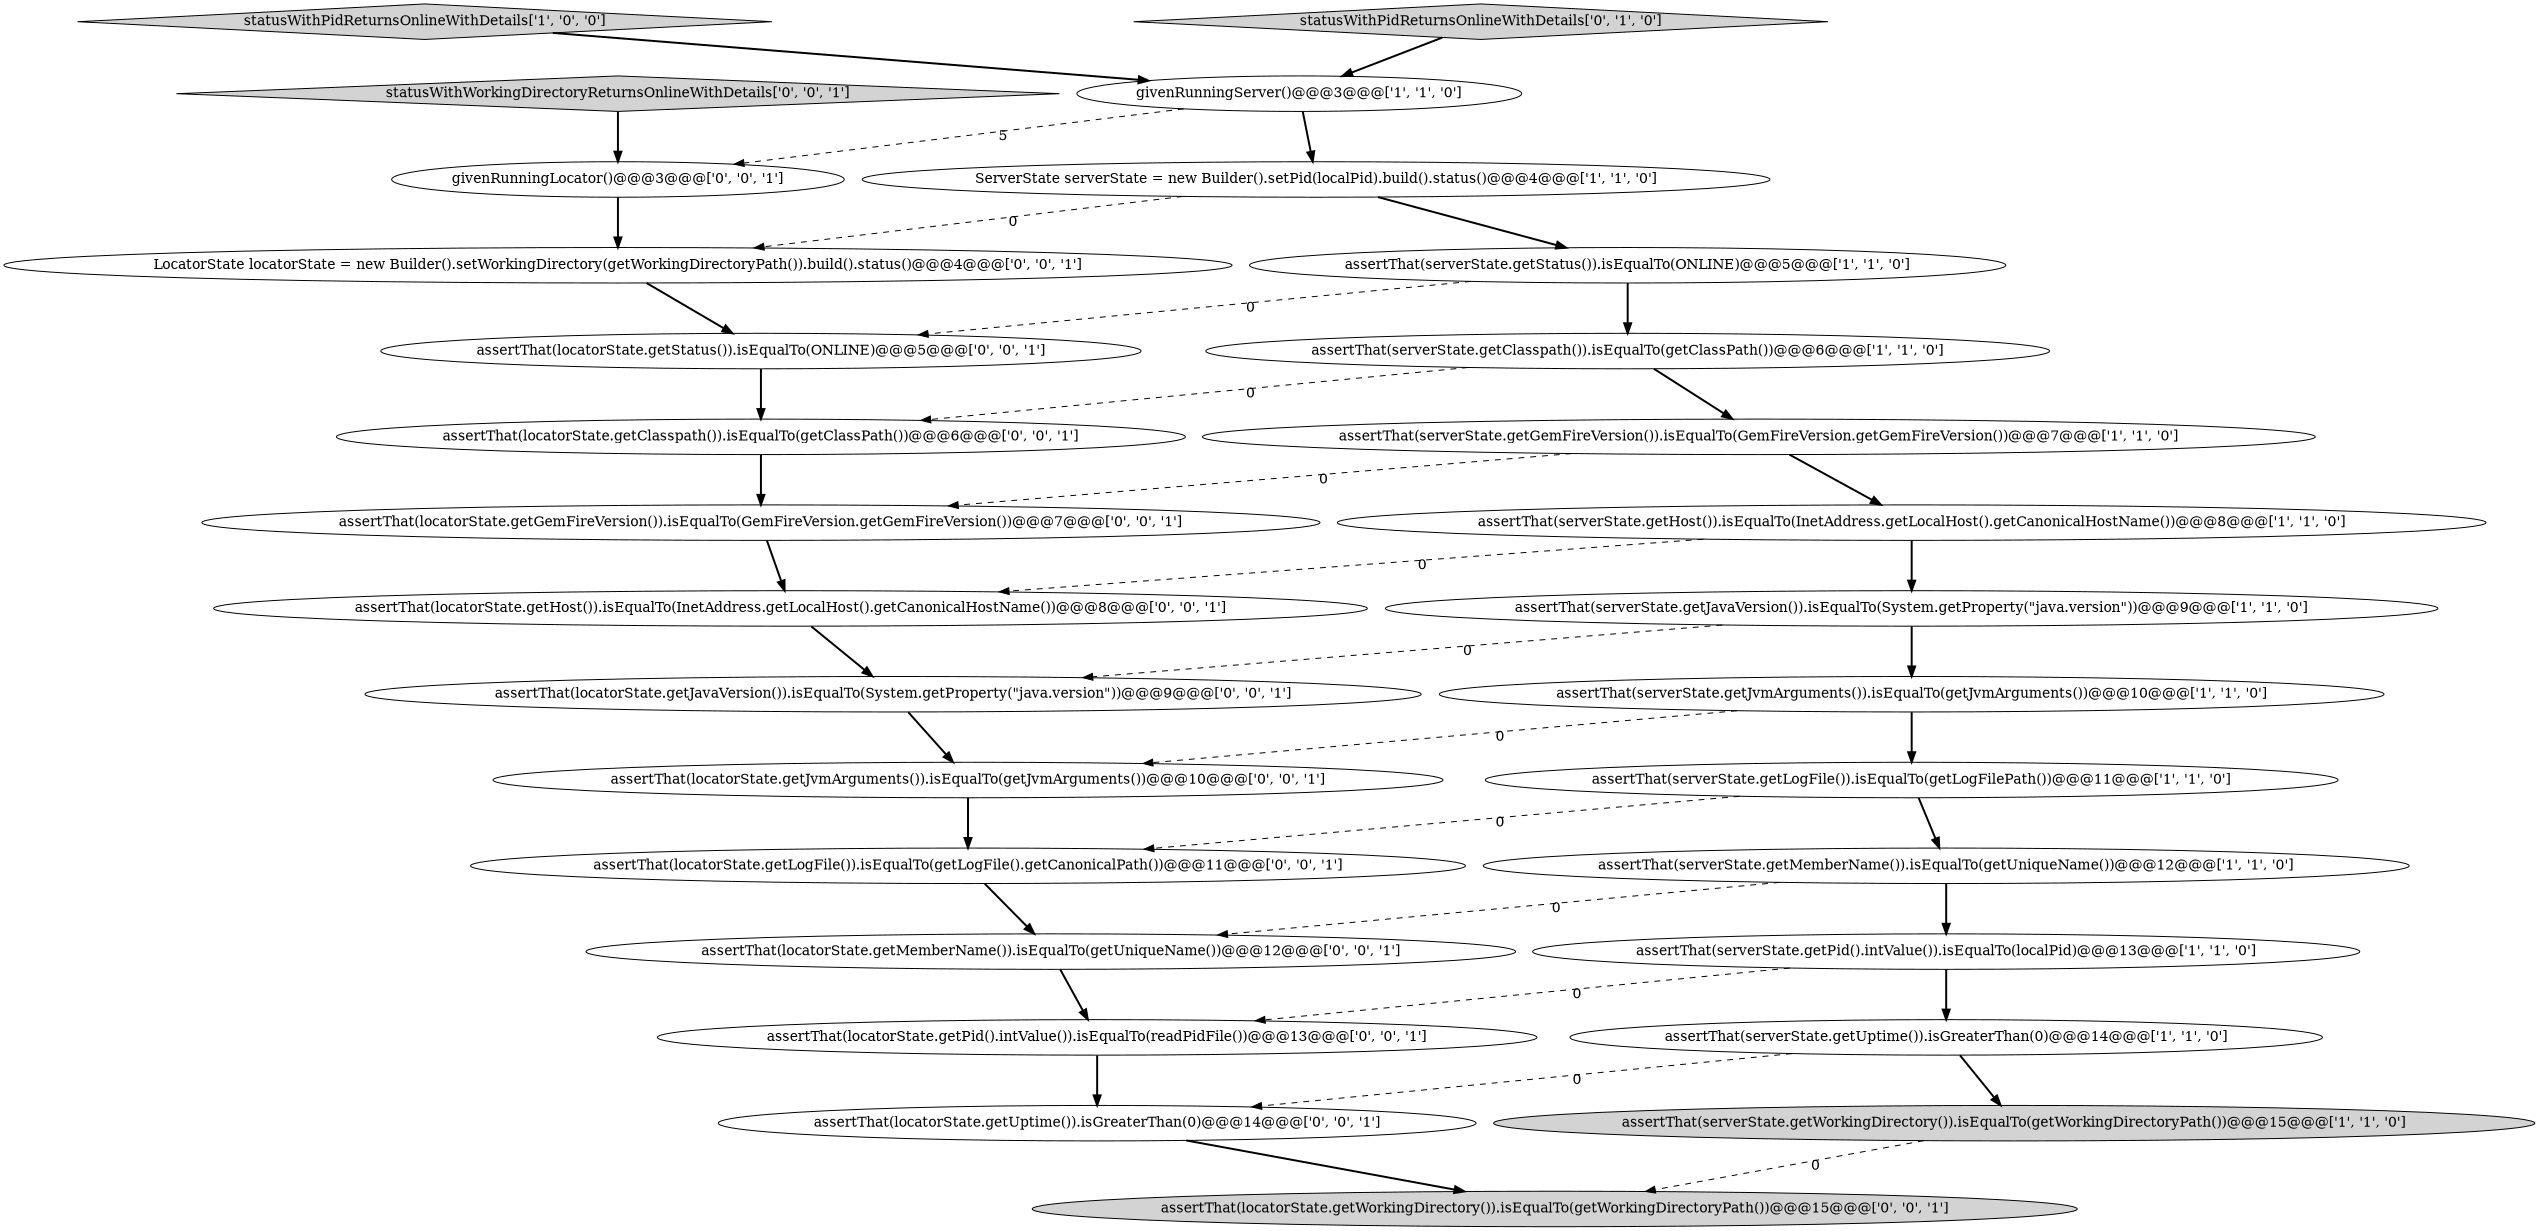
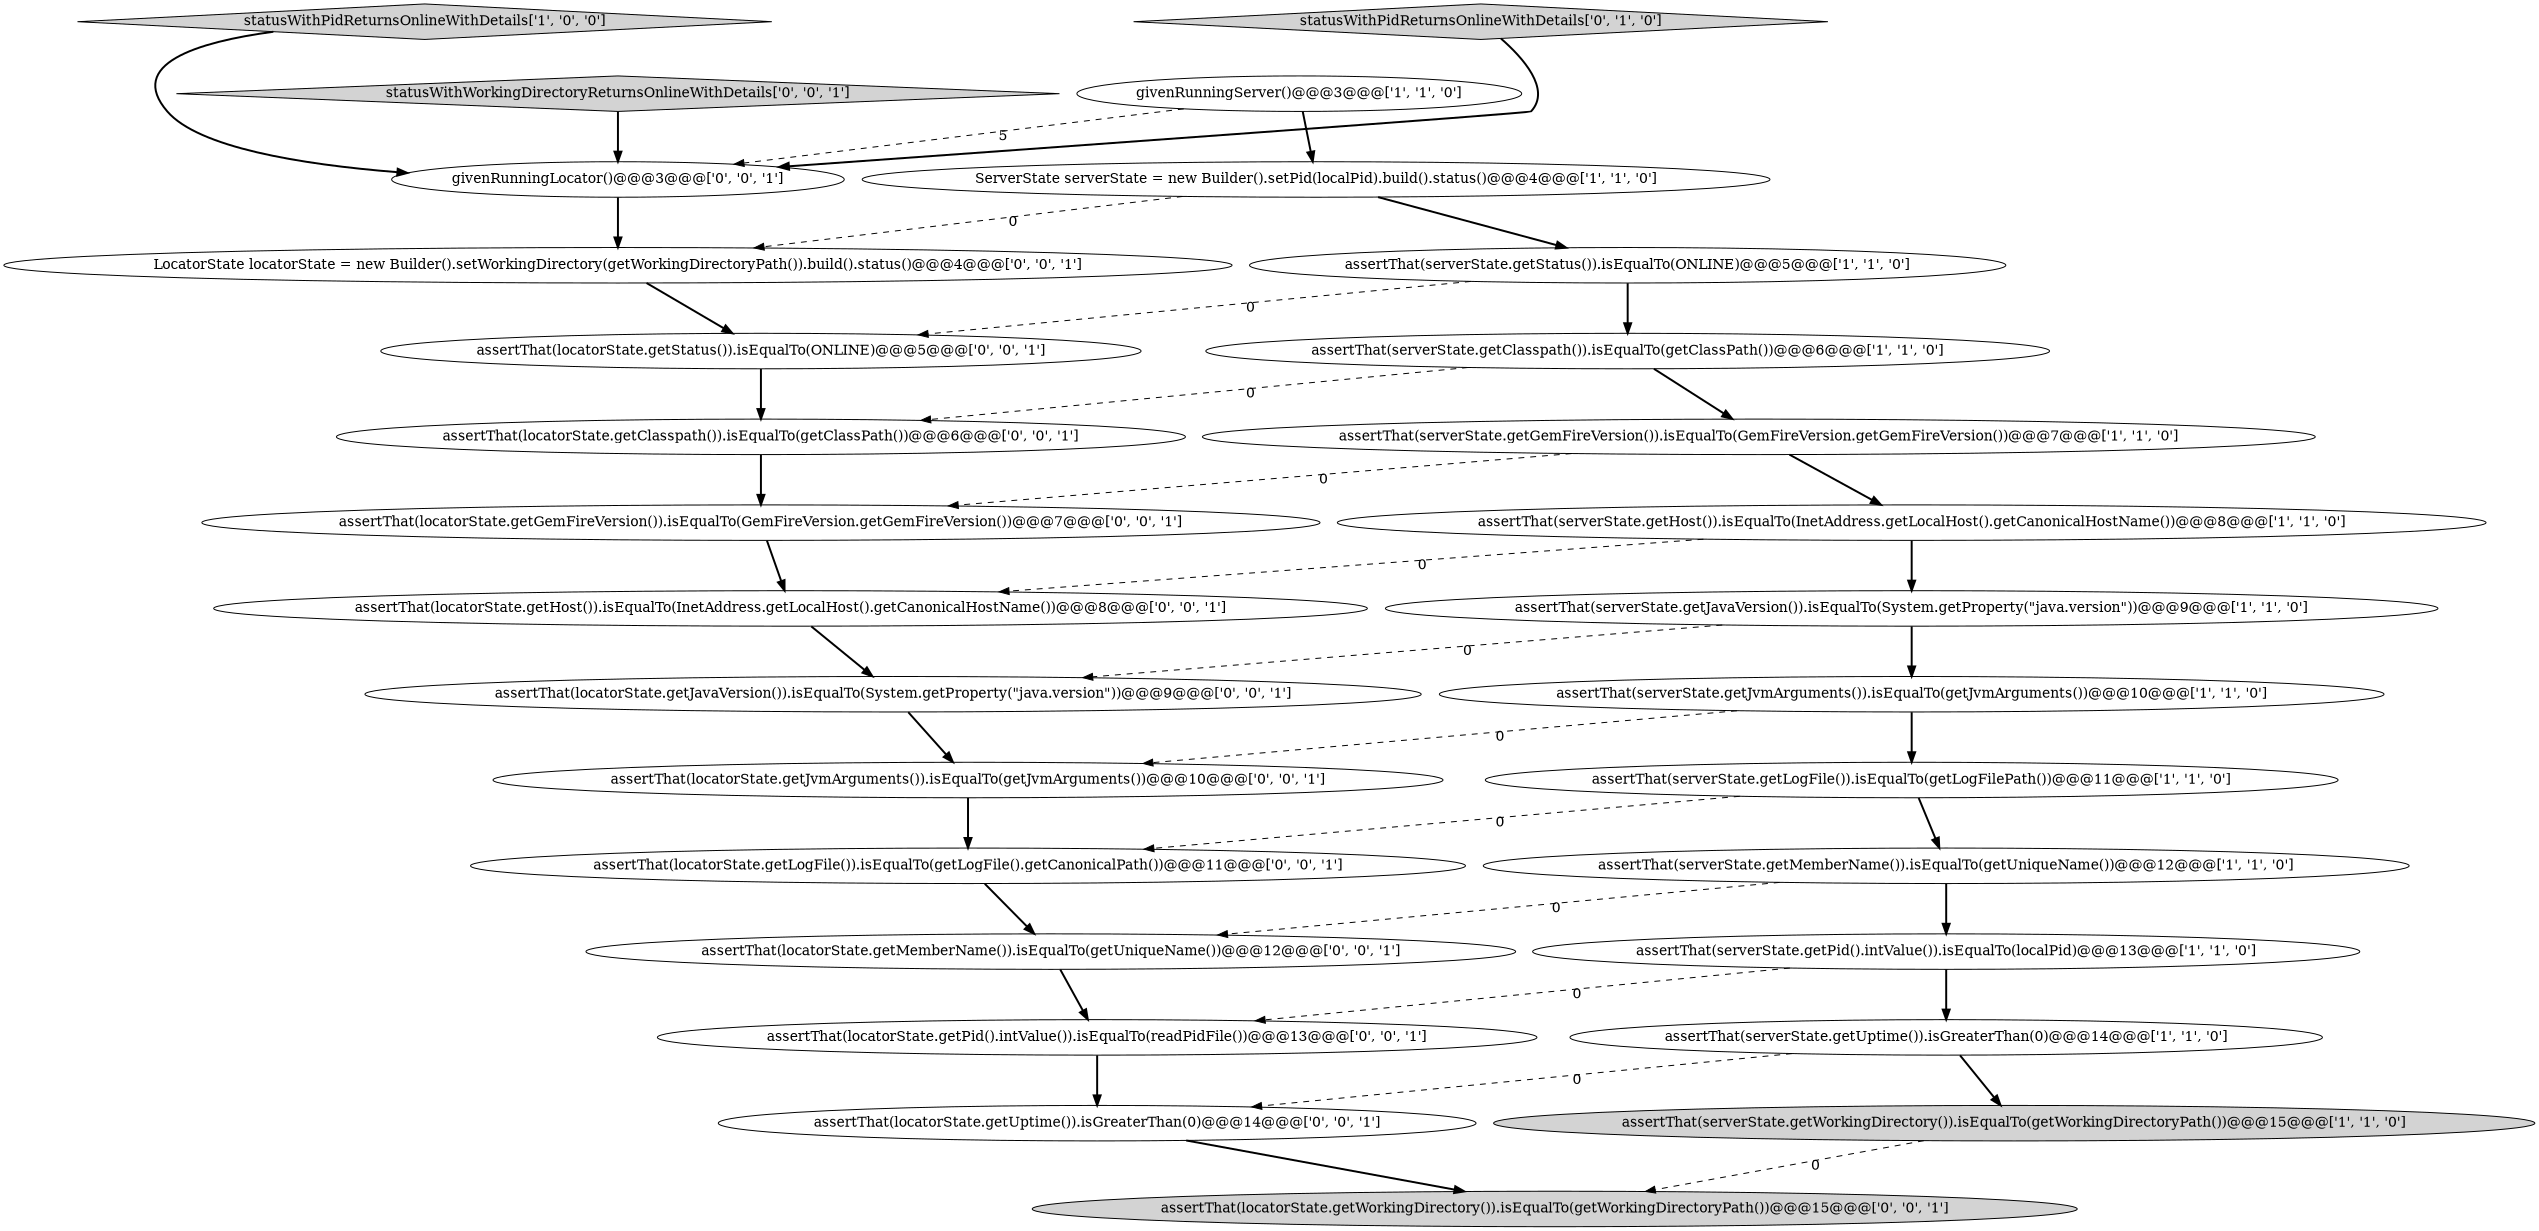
edge "statusWithPidReturnsOnlineWithDetails['0', '1', '0']" -> "givenRunningServer()@@@3@@@['1', '1', '0']": now "statusWithPidReturnsOnlineWithDetails['0', '1', '0']" -> "givenRunningLocator()@@@3@@@['0', '0', '1']"
edge "statusWithPidReturnsOnlineWithDetails['1', '0', '0']" -> "givenRunningServer()@@@3@@@['1', '1', '0']": now "statusWithPidReturnsOnlineWithDetails['1', '0', '0']" -> "givenRunningLocator()@@@3@@@['0', '0', '1']"
